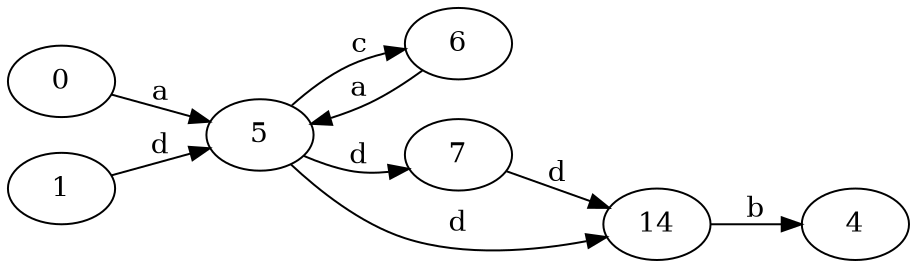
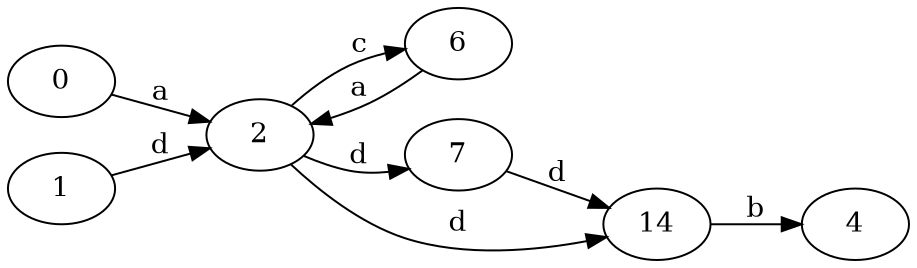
node "5": label "5" -> "2"
